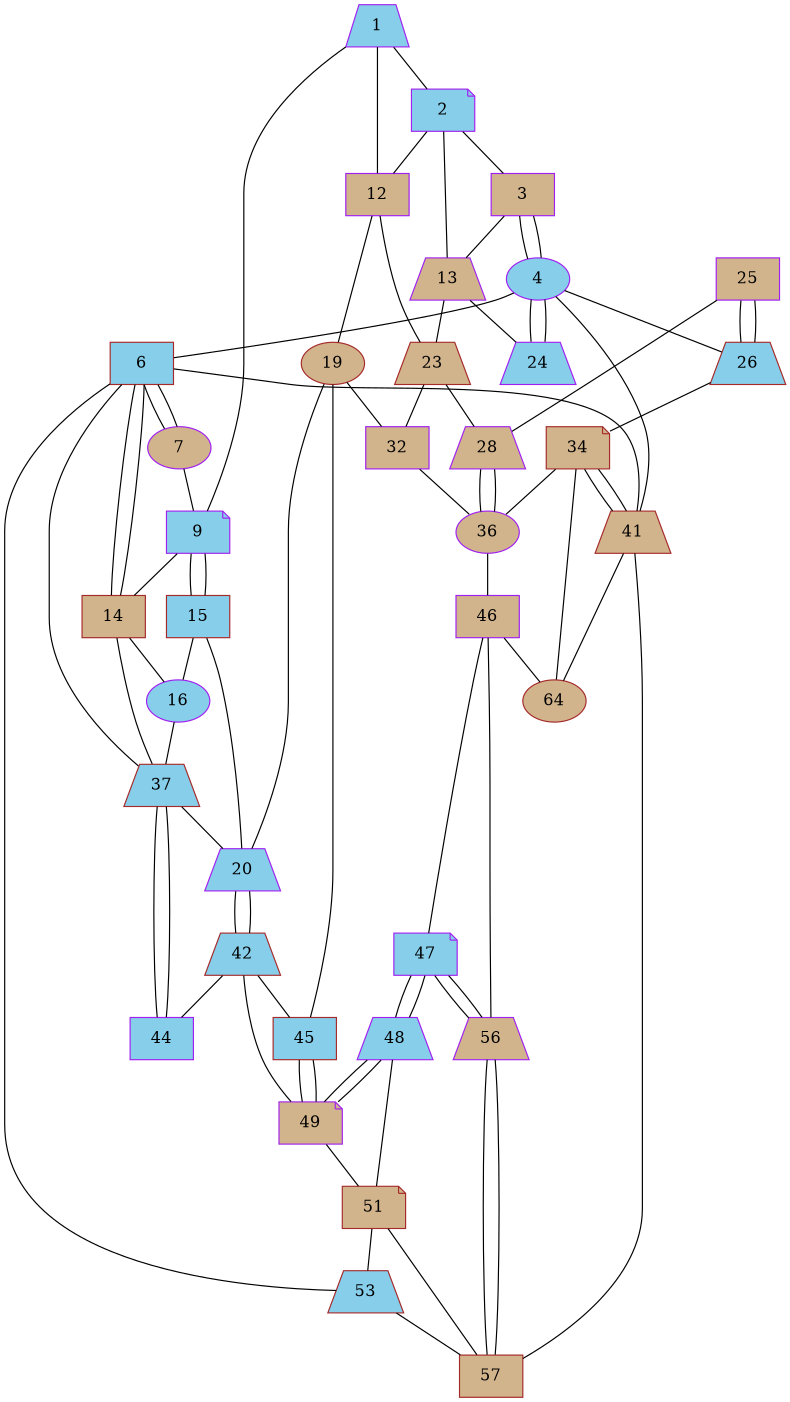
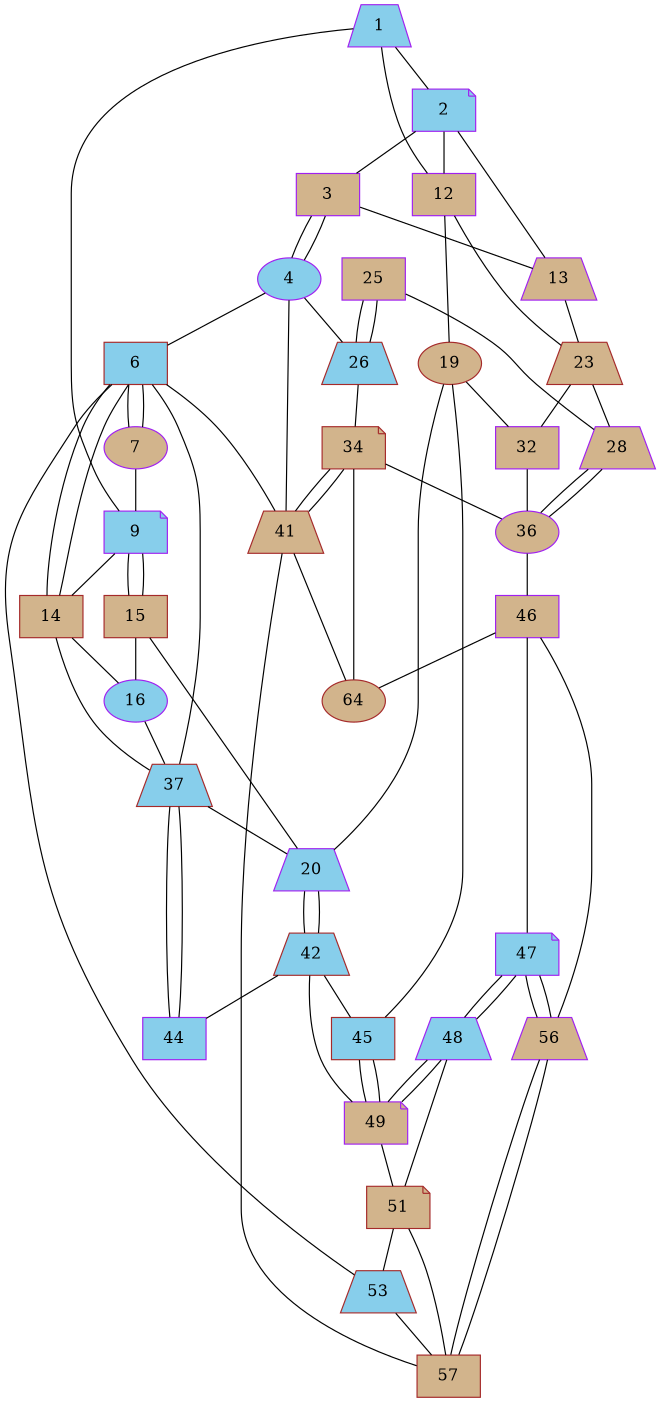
node "24": removed
node "15": fillcolor skyblue -> tan
